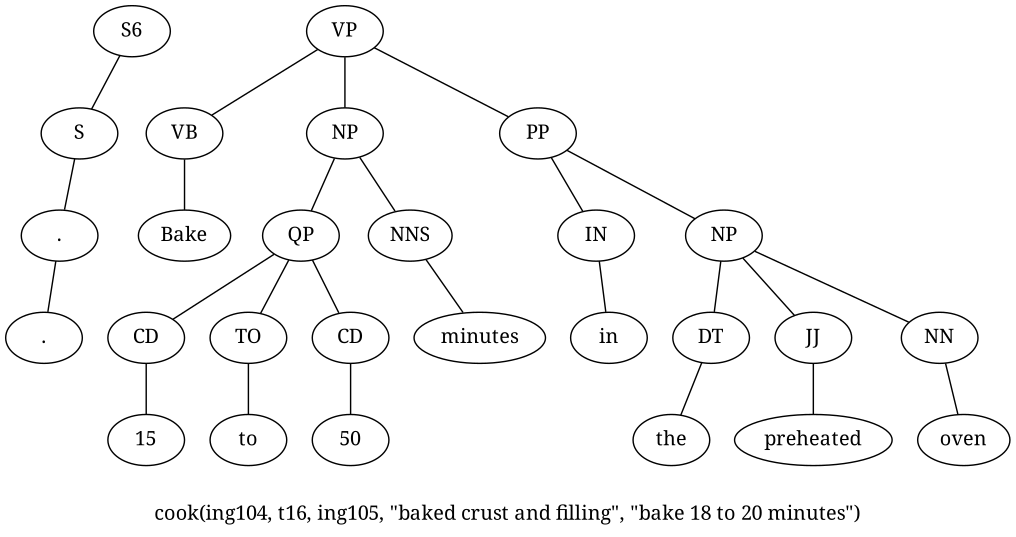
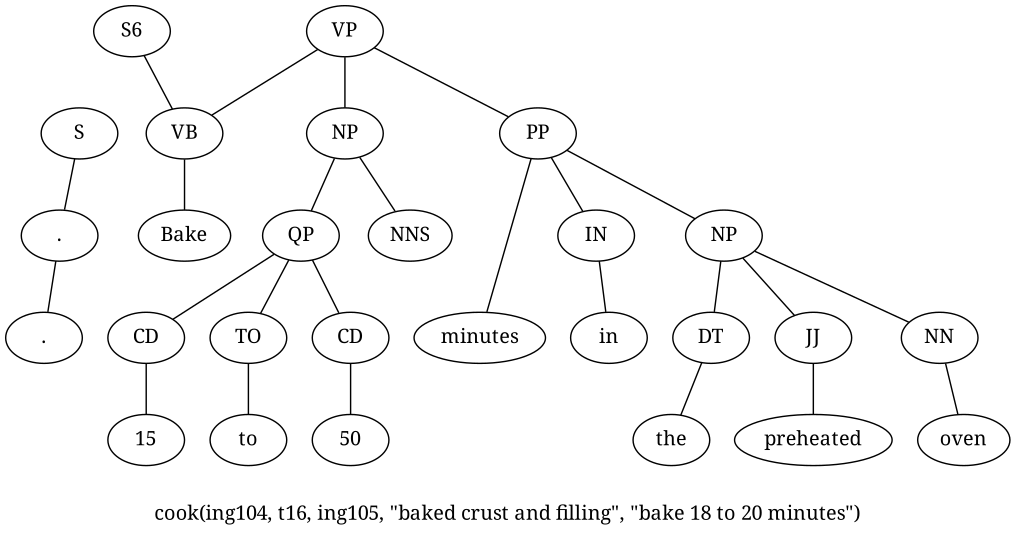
edge "S6" -- "S": now "S6" -- "VB"
edge "NNS" -- "minutes": now "PP" -- "minutes"
